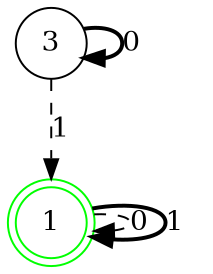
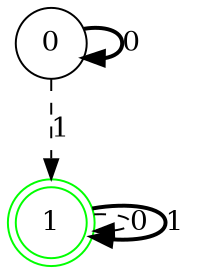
node "3": label "3" -> "0"
